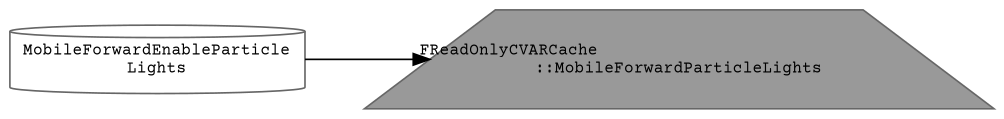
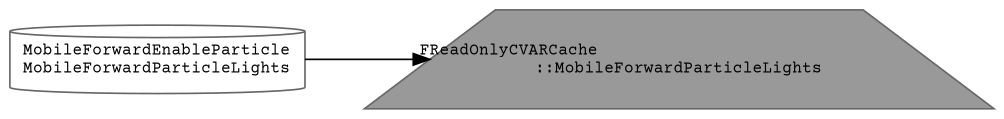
node "MobileForwardEnableParticle Lights": label "MobileForwardEnableParticle Lights" -> "MobileForwardEnableParticle MobileForwardParticleLights"
